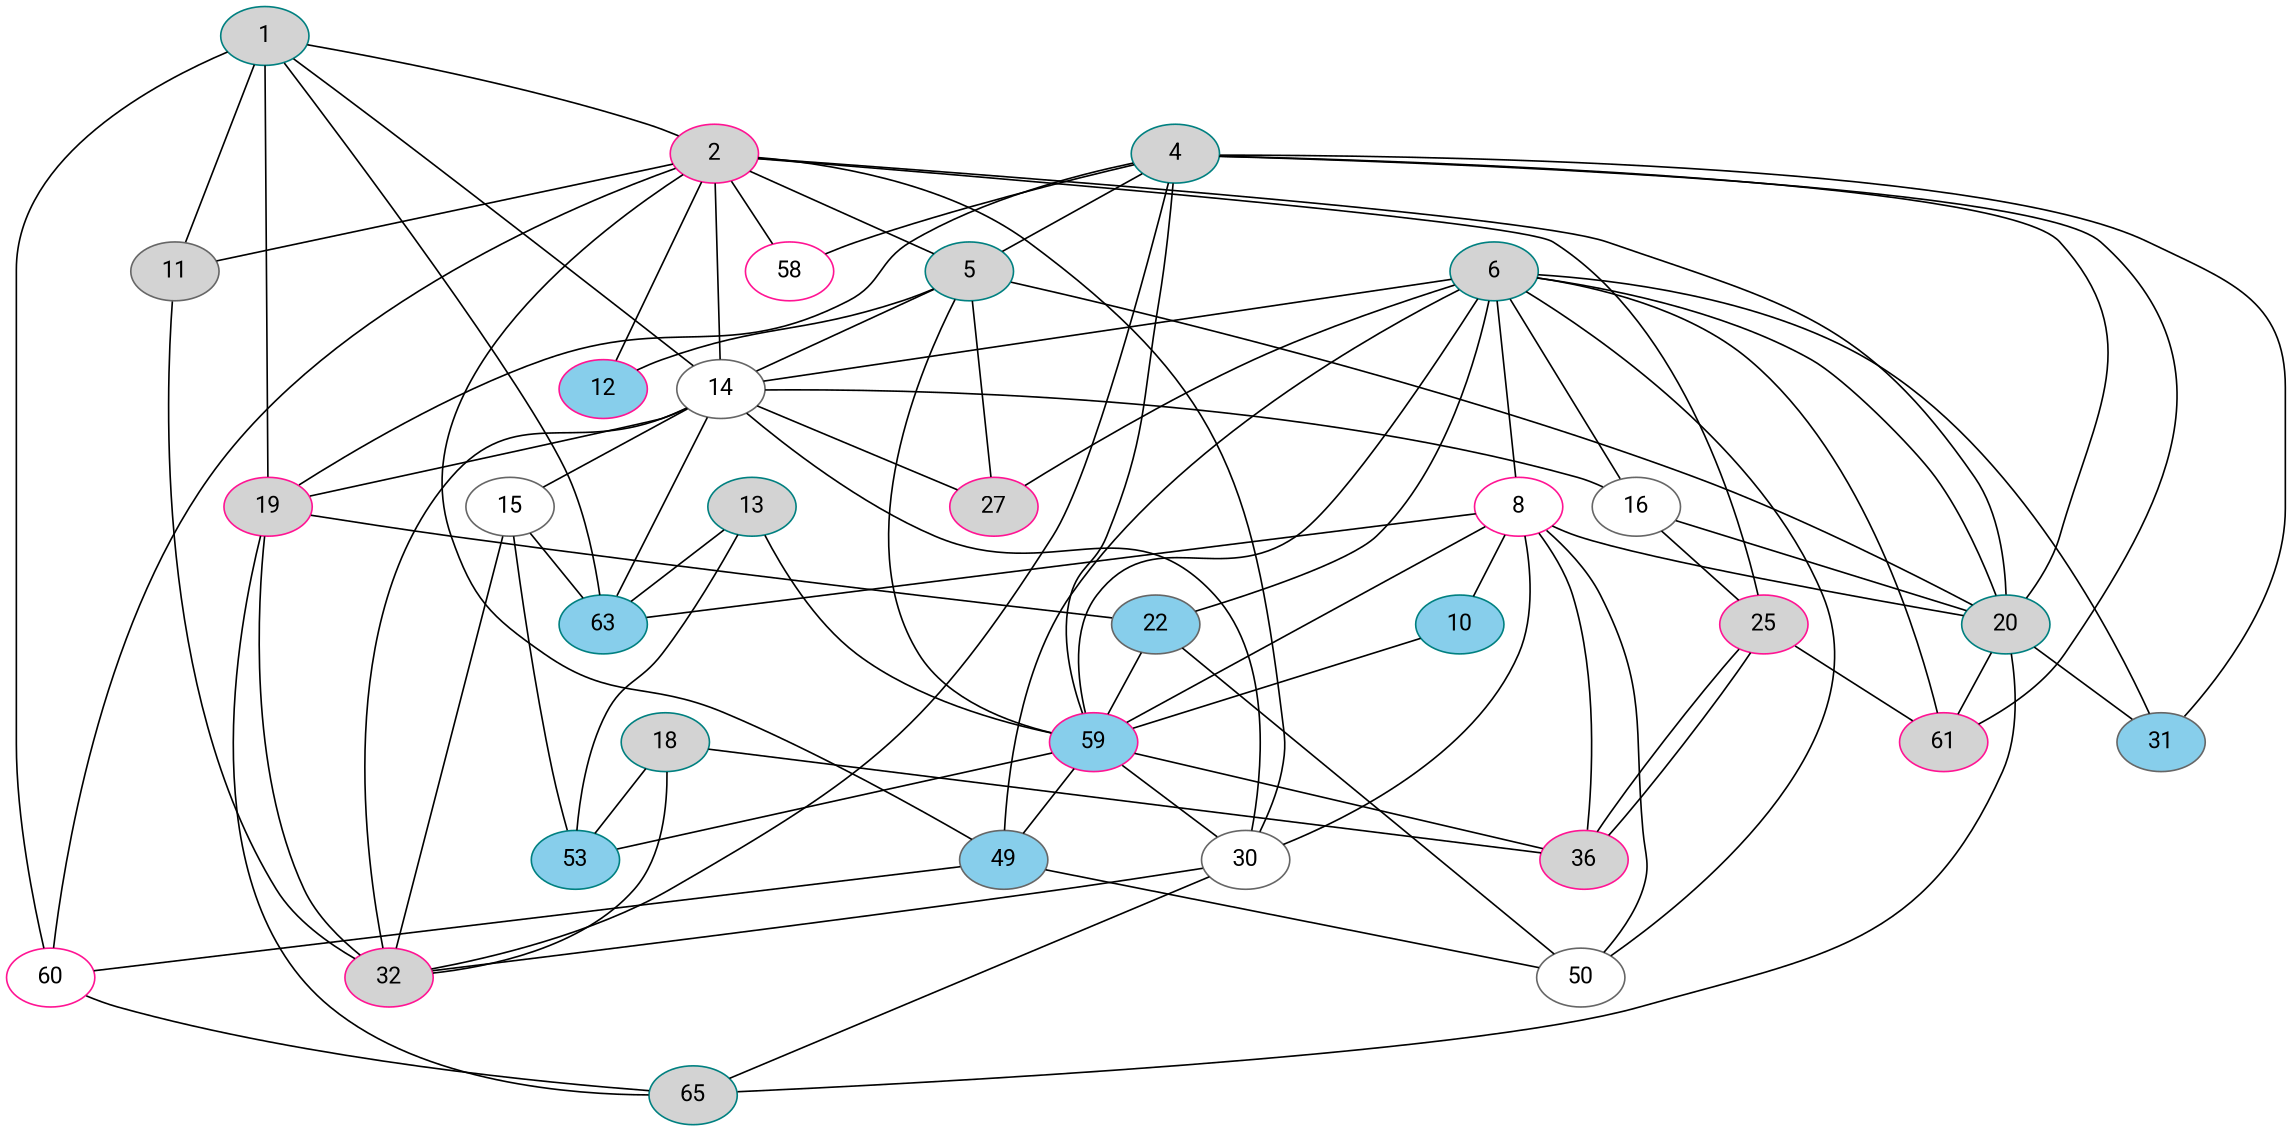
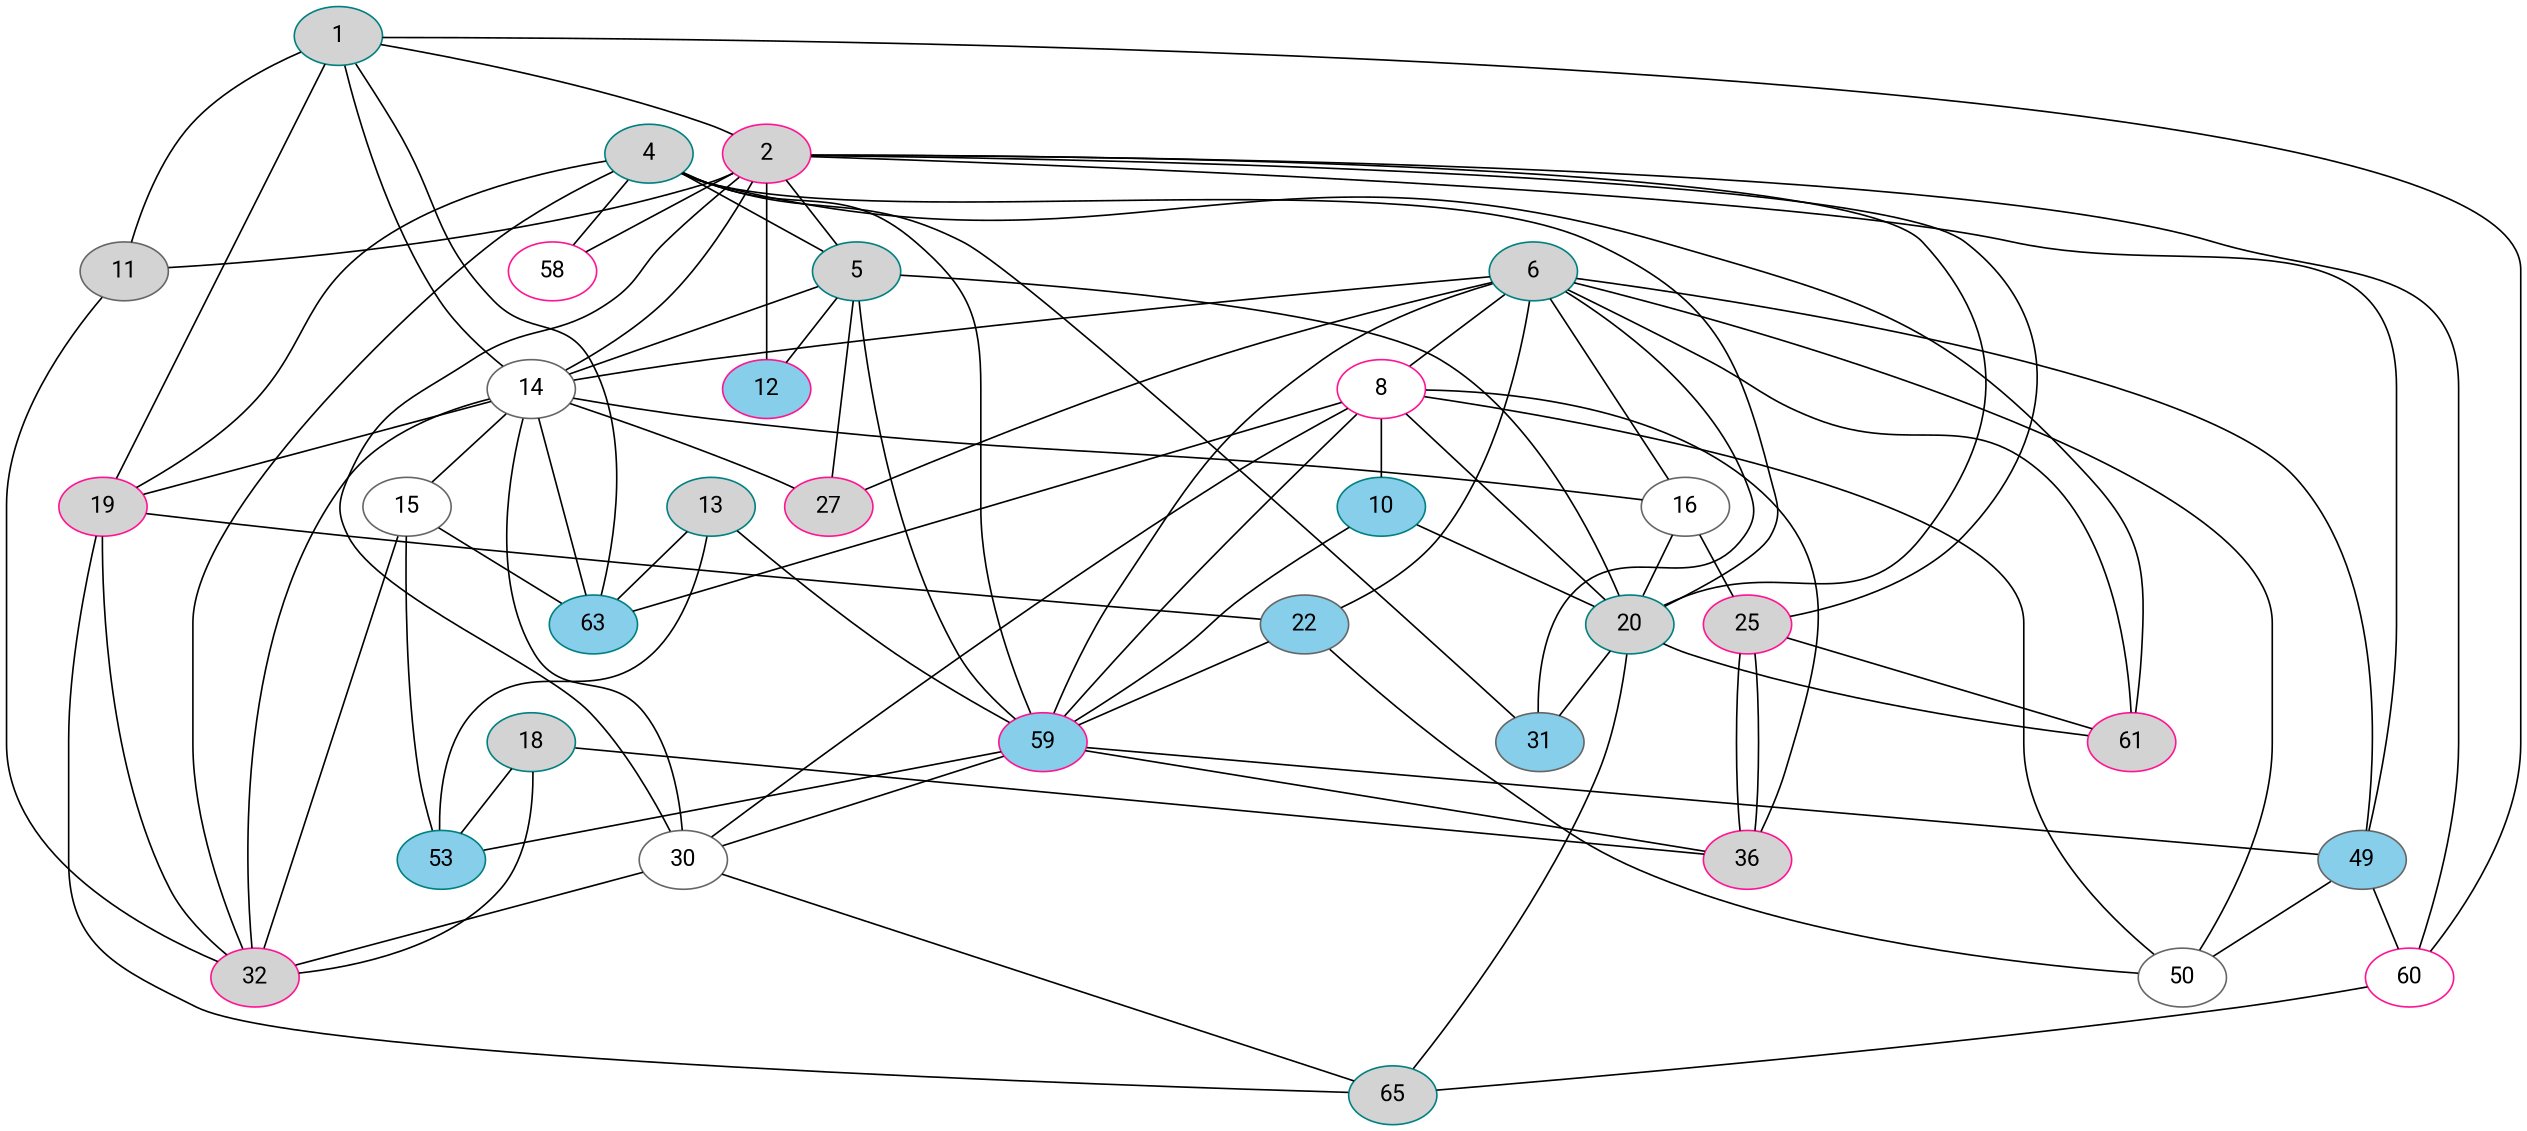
edge "6" -- "20": now "10" -- "20"
